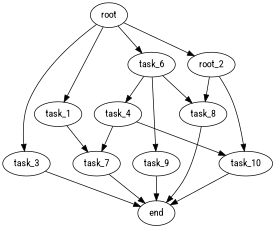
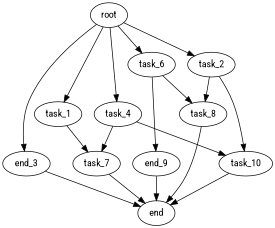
node "root_2": label "root_2" -> "task_2"
edge "task_6" -> "task_4": now "root" -> "task_4"
node "task_3": label "task_3" -> "end_3"
node "task_9": label "task_9" -> "end_9"
